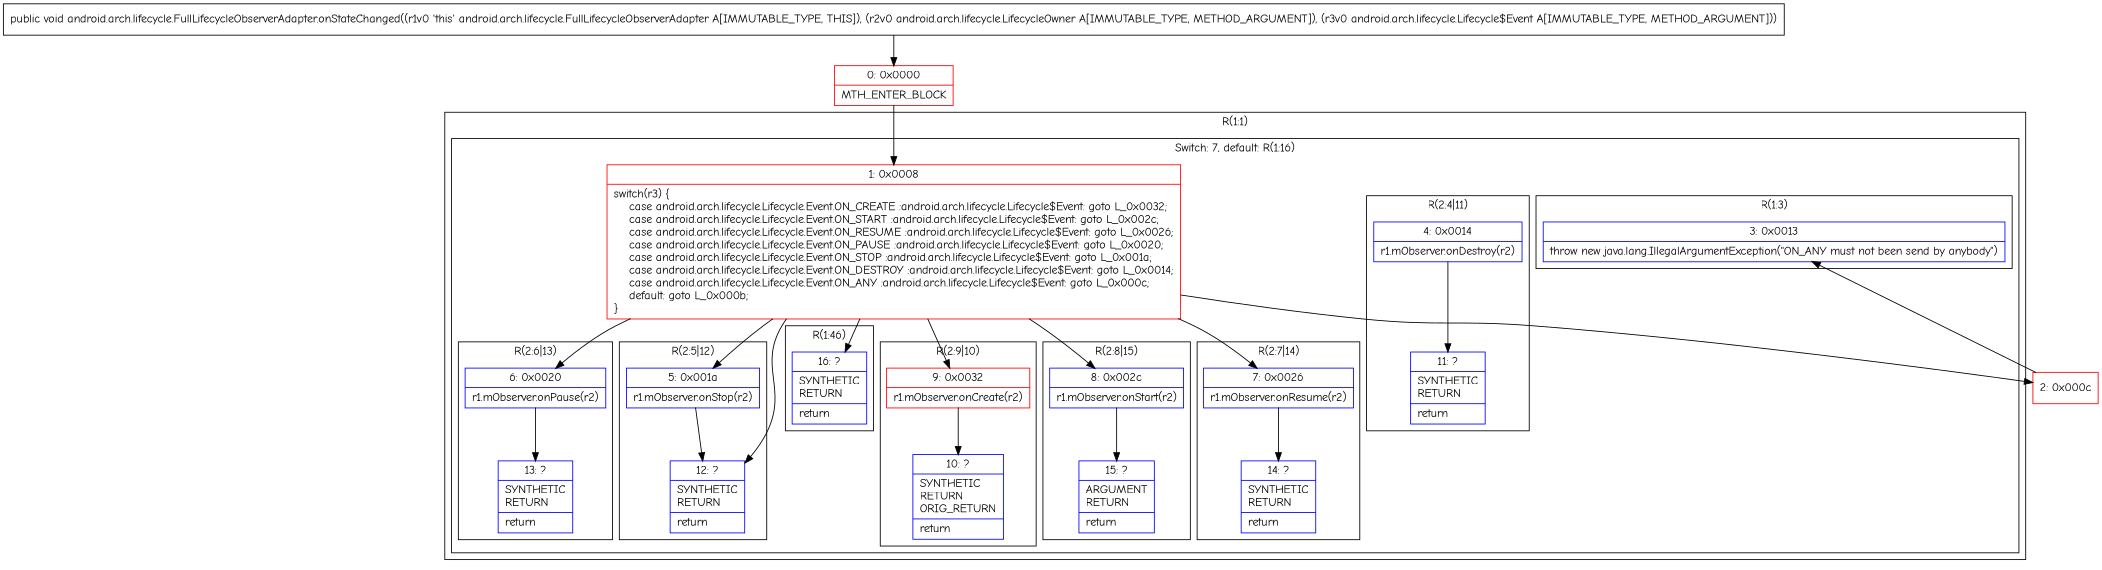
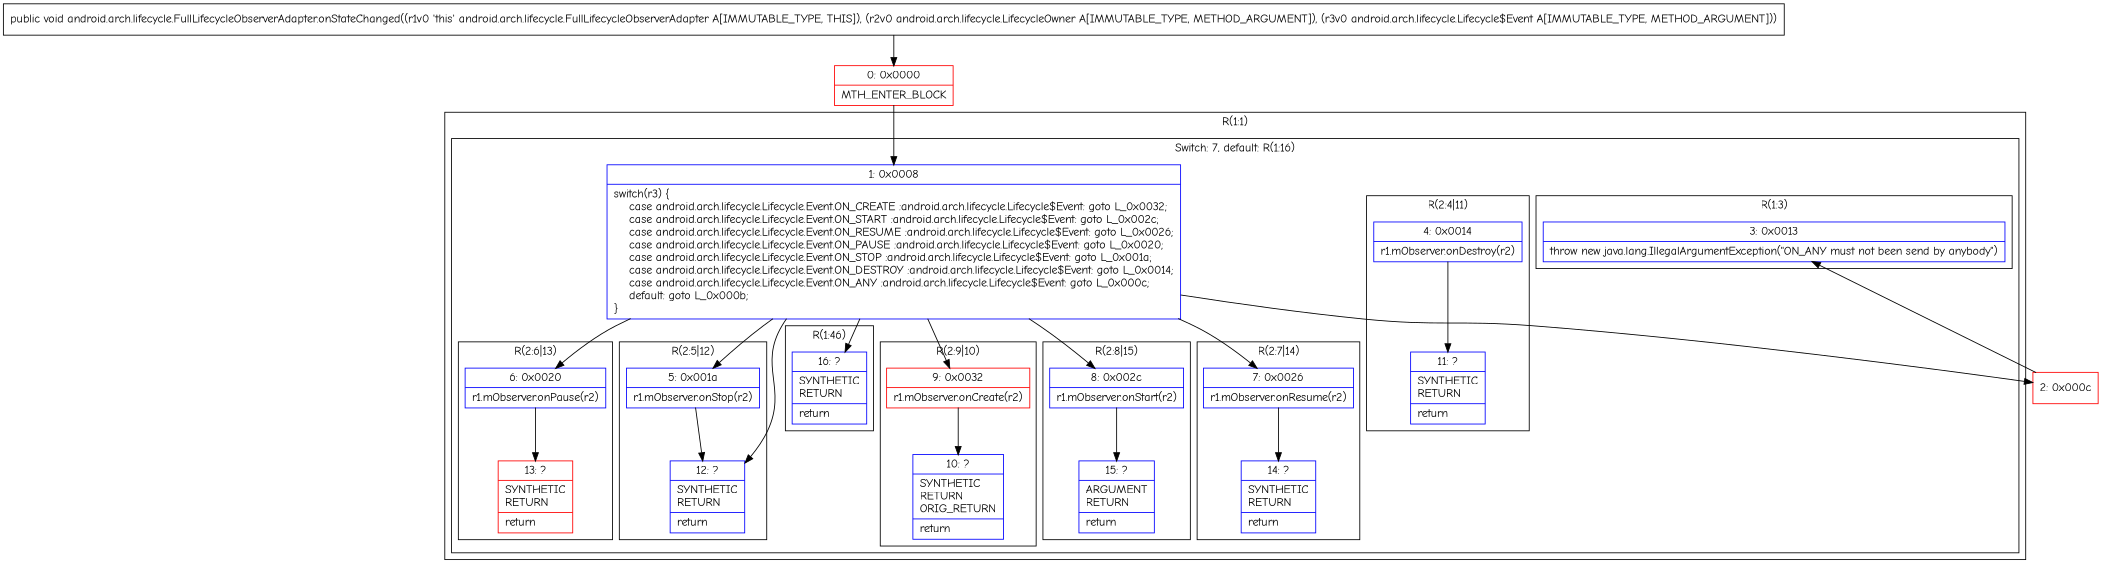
node "1: 0x0008": color red -> blue
node "13: ?": color blue -> red
